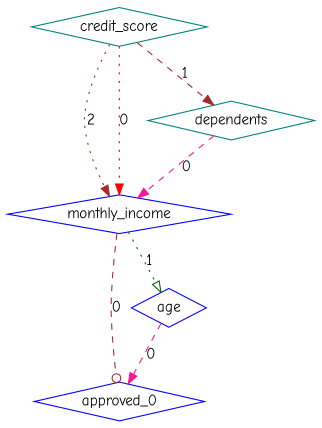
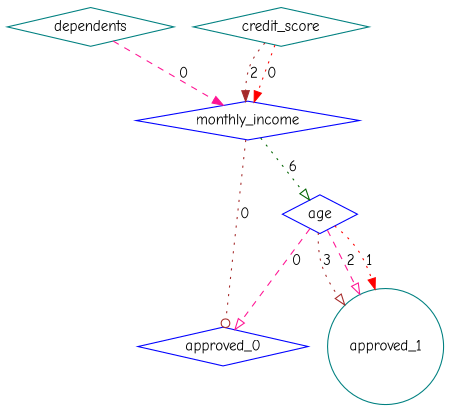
edge "credit_score" -> "dependents": removed, label "1"
edge "monthly_income" -> "age": label "1" -> "6"
edge "monthly_income" -> "approved_0": style dashed -> dotted
node "approved_1": added
edge "age" -> "approved_0": arrowhead normal -> onormal
